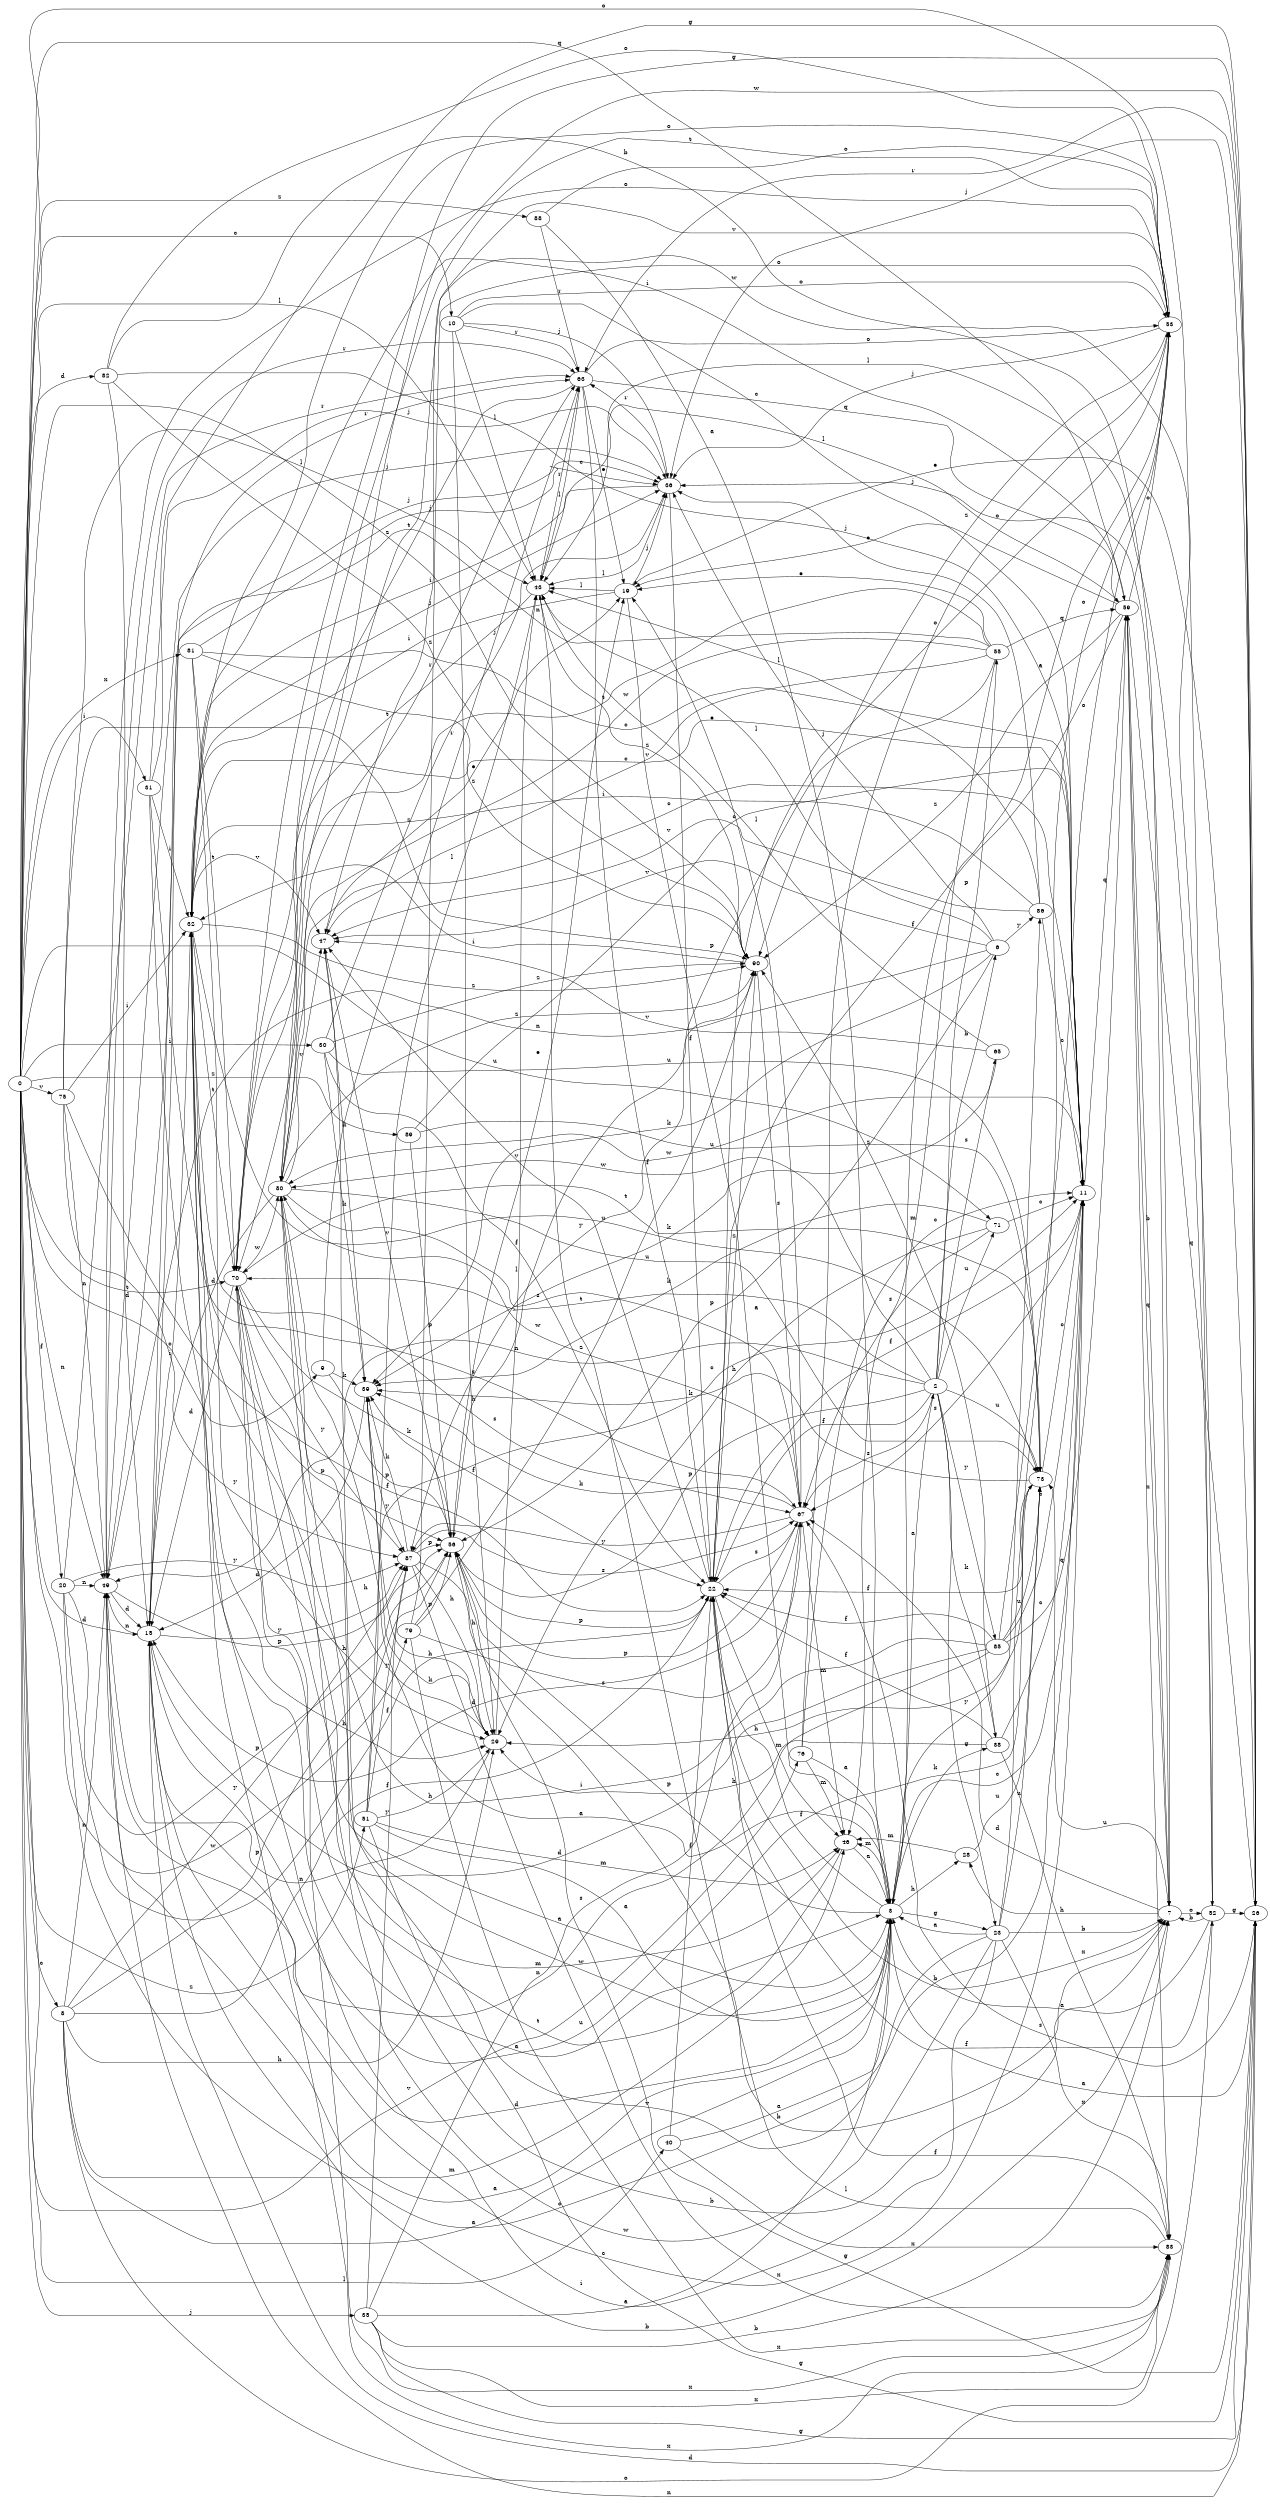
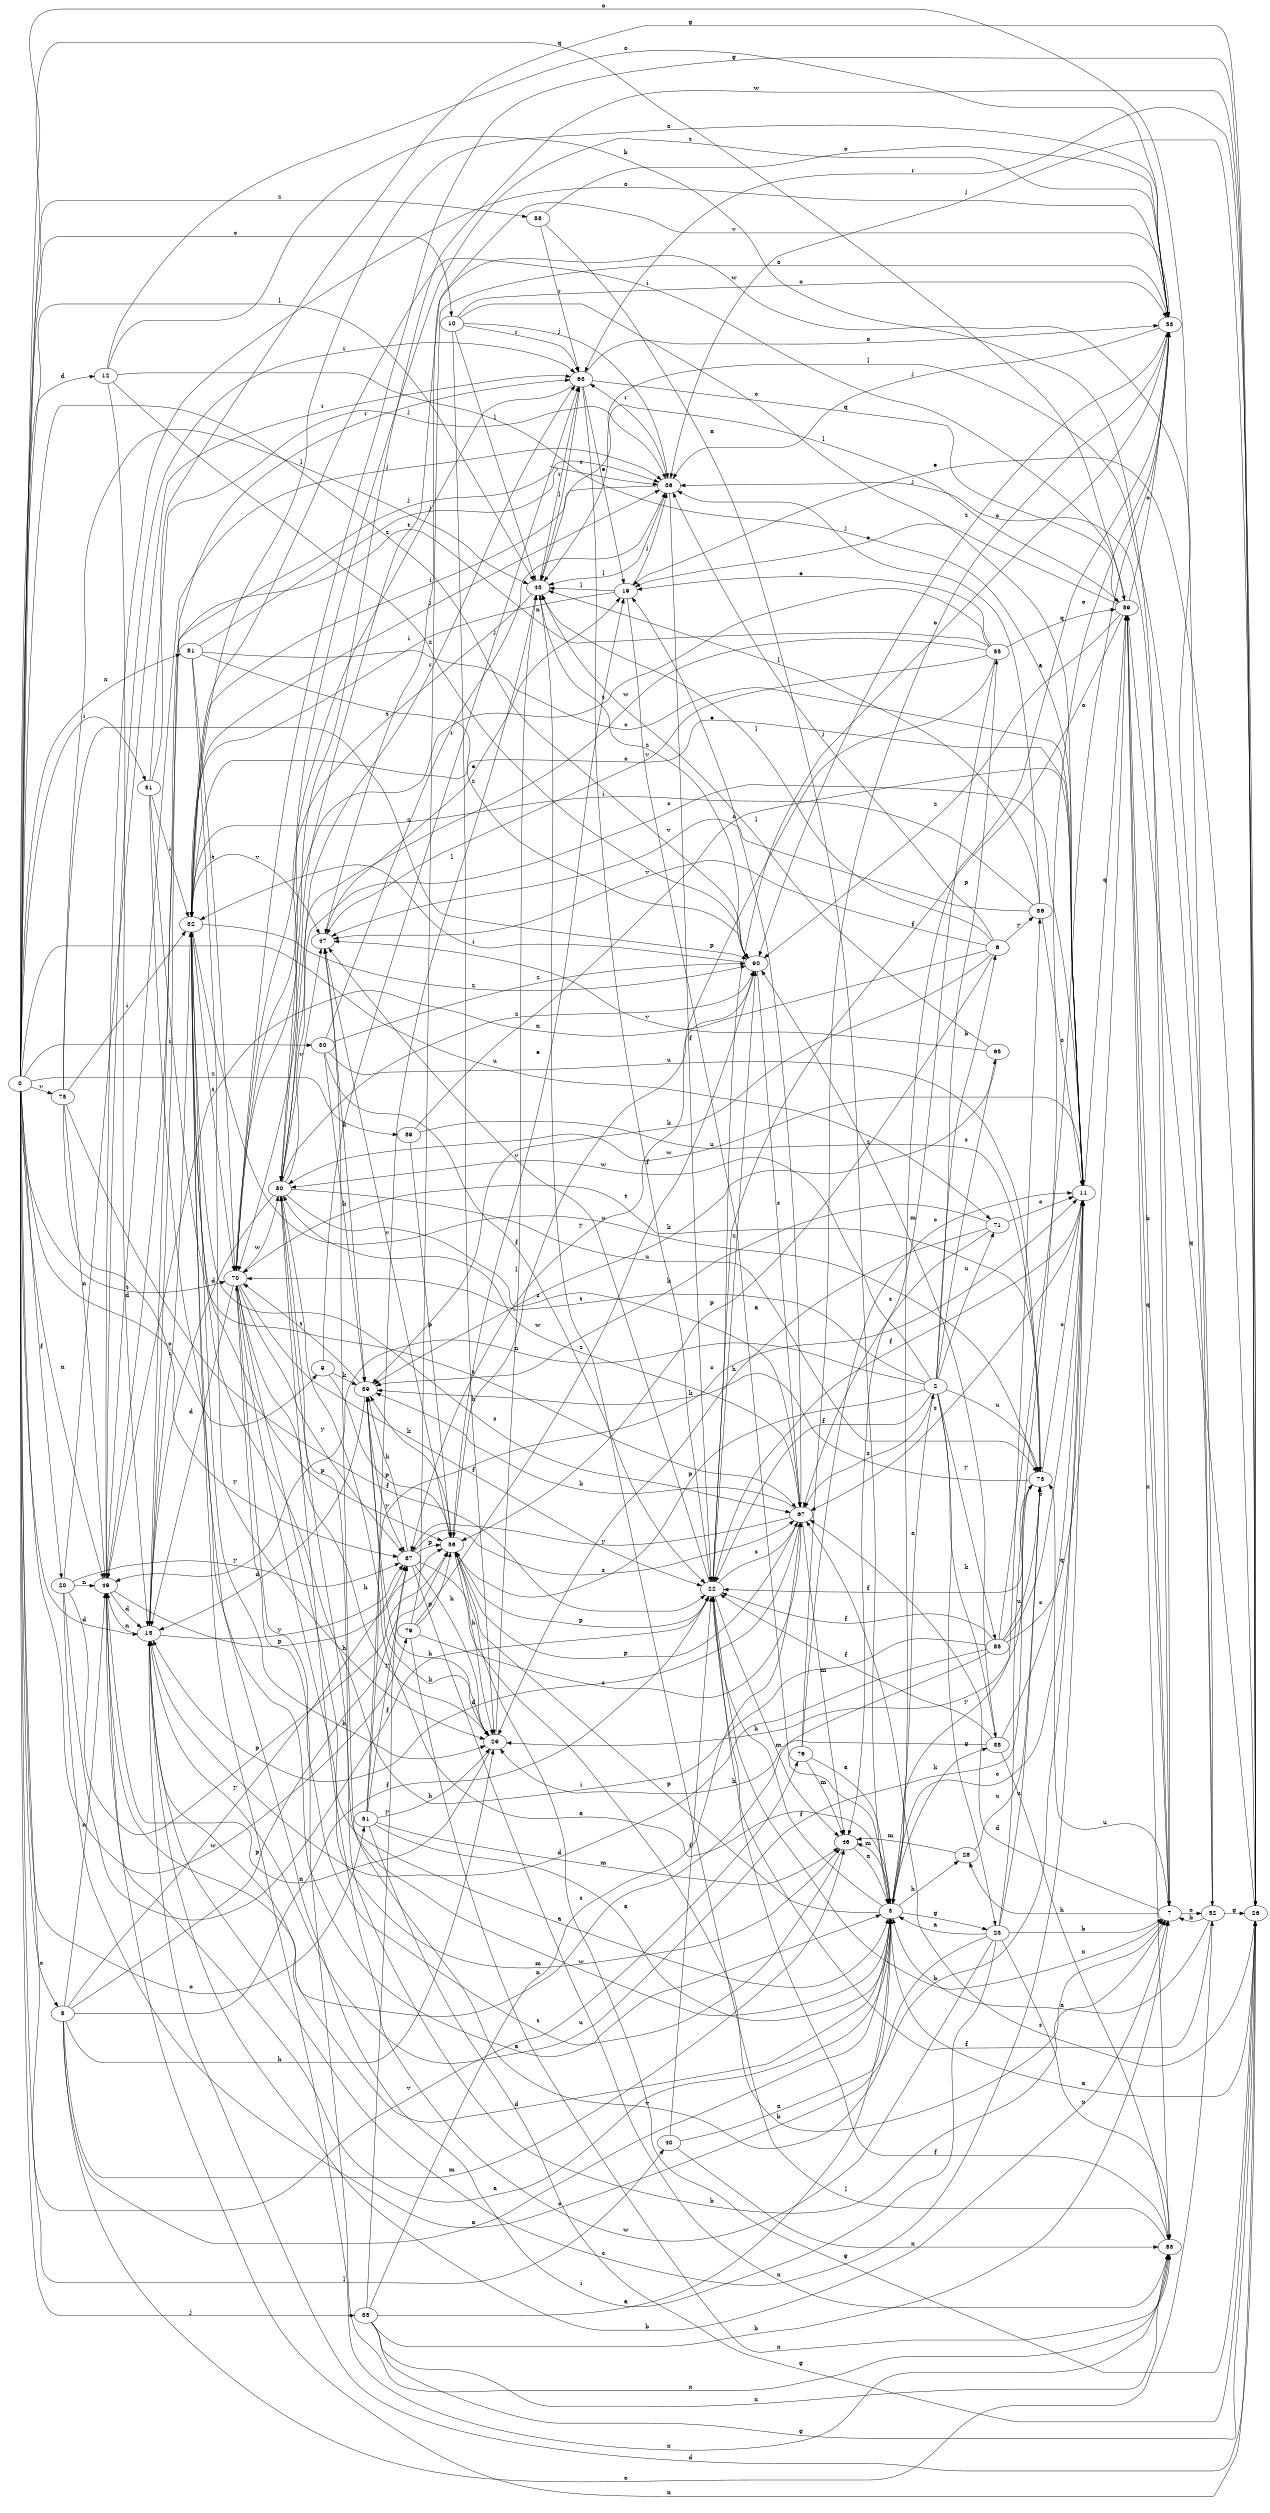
node "82": label "82" -> "12"
edge "39" -> "70": added, label "t"
edge "0" -> "51": label "z" -> "o"
